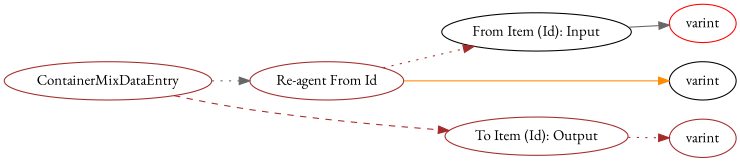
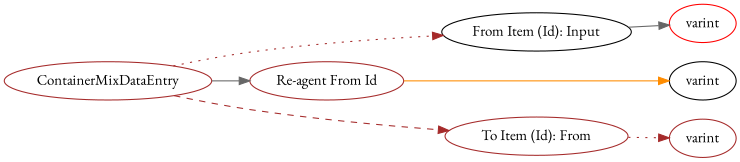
edge "Re-agent From Id" -> "From Item (Id): Input": now "ContainerMixDataEntry" -> "From Item (Id): Input"
edge "ContainerMixDataEntry" -> "Re-agent From Id": style dotted -> solid
node "To Item (Id): Output": label "To Item (Id): Output" -> "To Item (Id): From"
